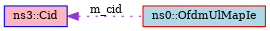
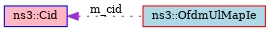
node "ns0::OfdmUlMapIe": label "ns0::OfdmUlMapIe" -> "ns3::OfdmUlMapIe"
